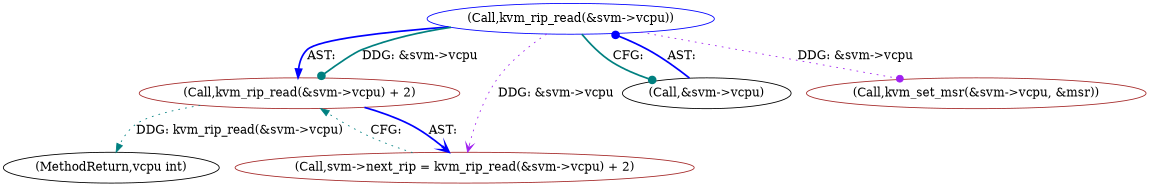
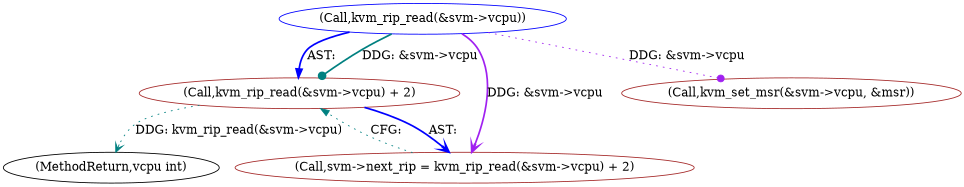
edge "(Call,kvm_rip_read(&svm->vcpu))" -> "(Call,svm->next_rip = kvm_rip_read(&svm->vcpu) + 2)": style dotted -> bold
node "(Call,&svm->vcpu)": removed
edge "(Call,kvm_rip_read(&svm->vcpu) + 2)" -> "(MethodReturn,vcpu int)": arrowhead normal -> vee
